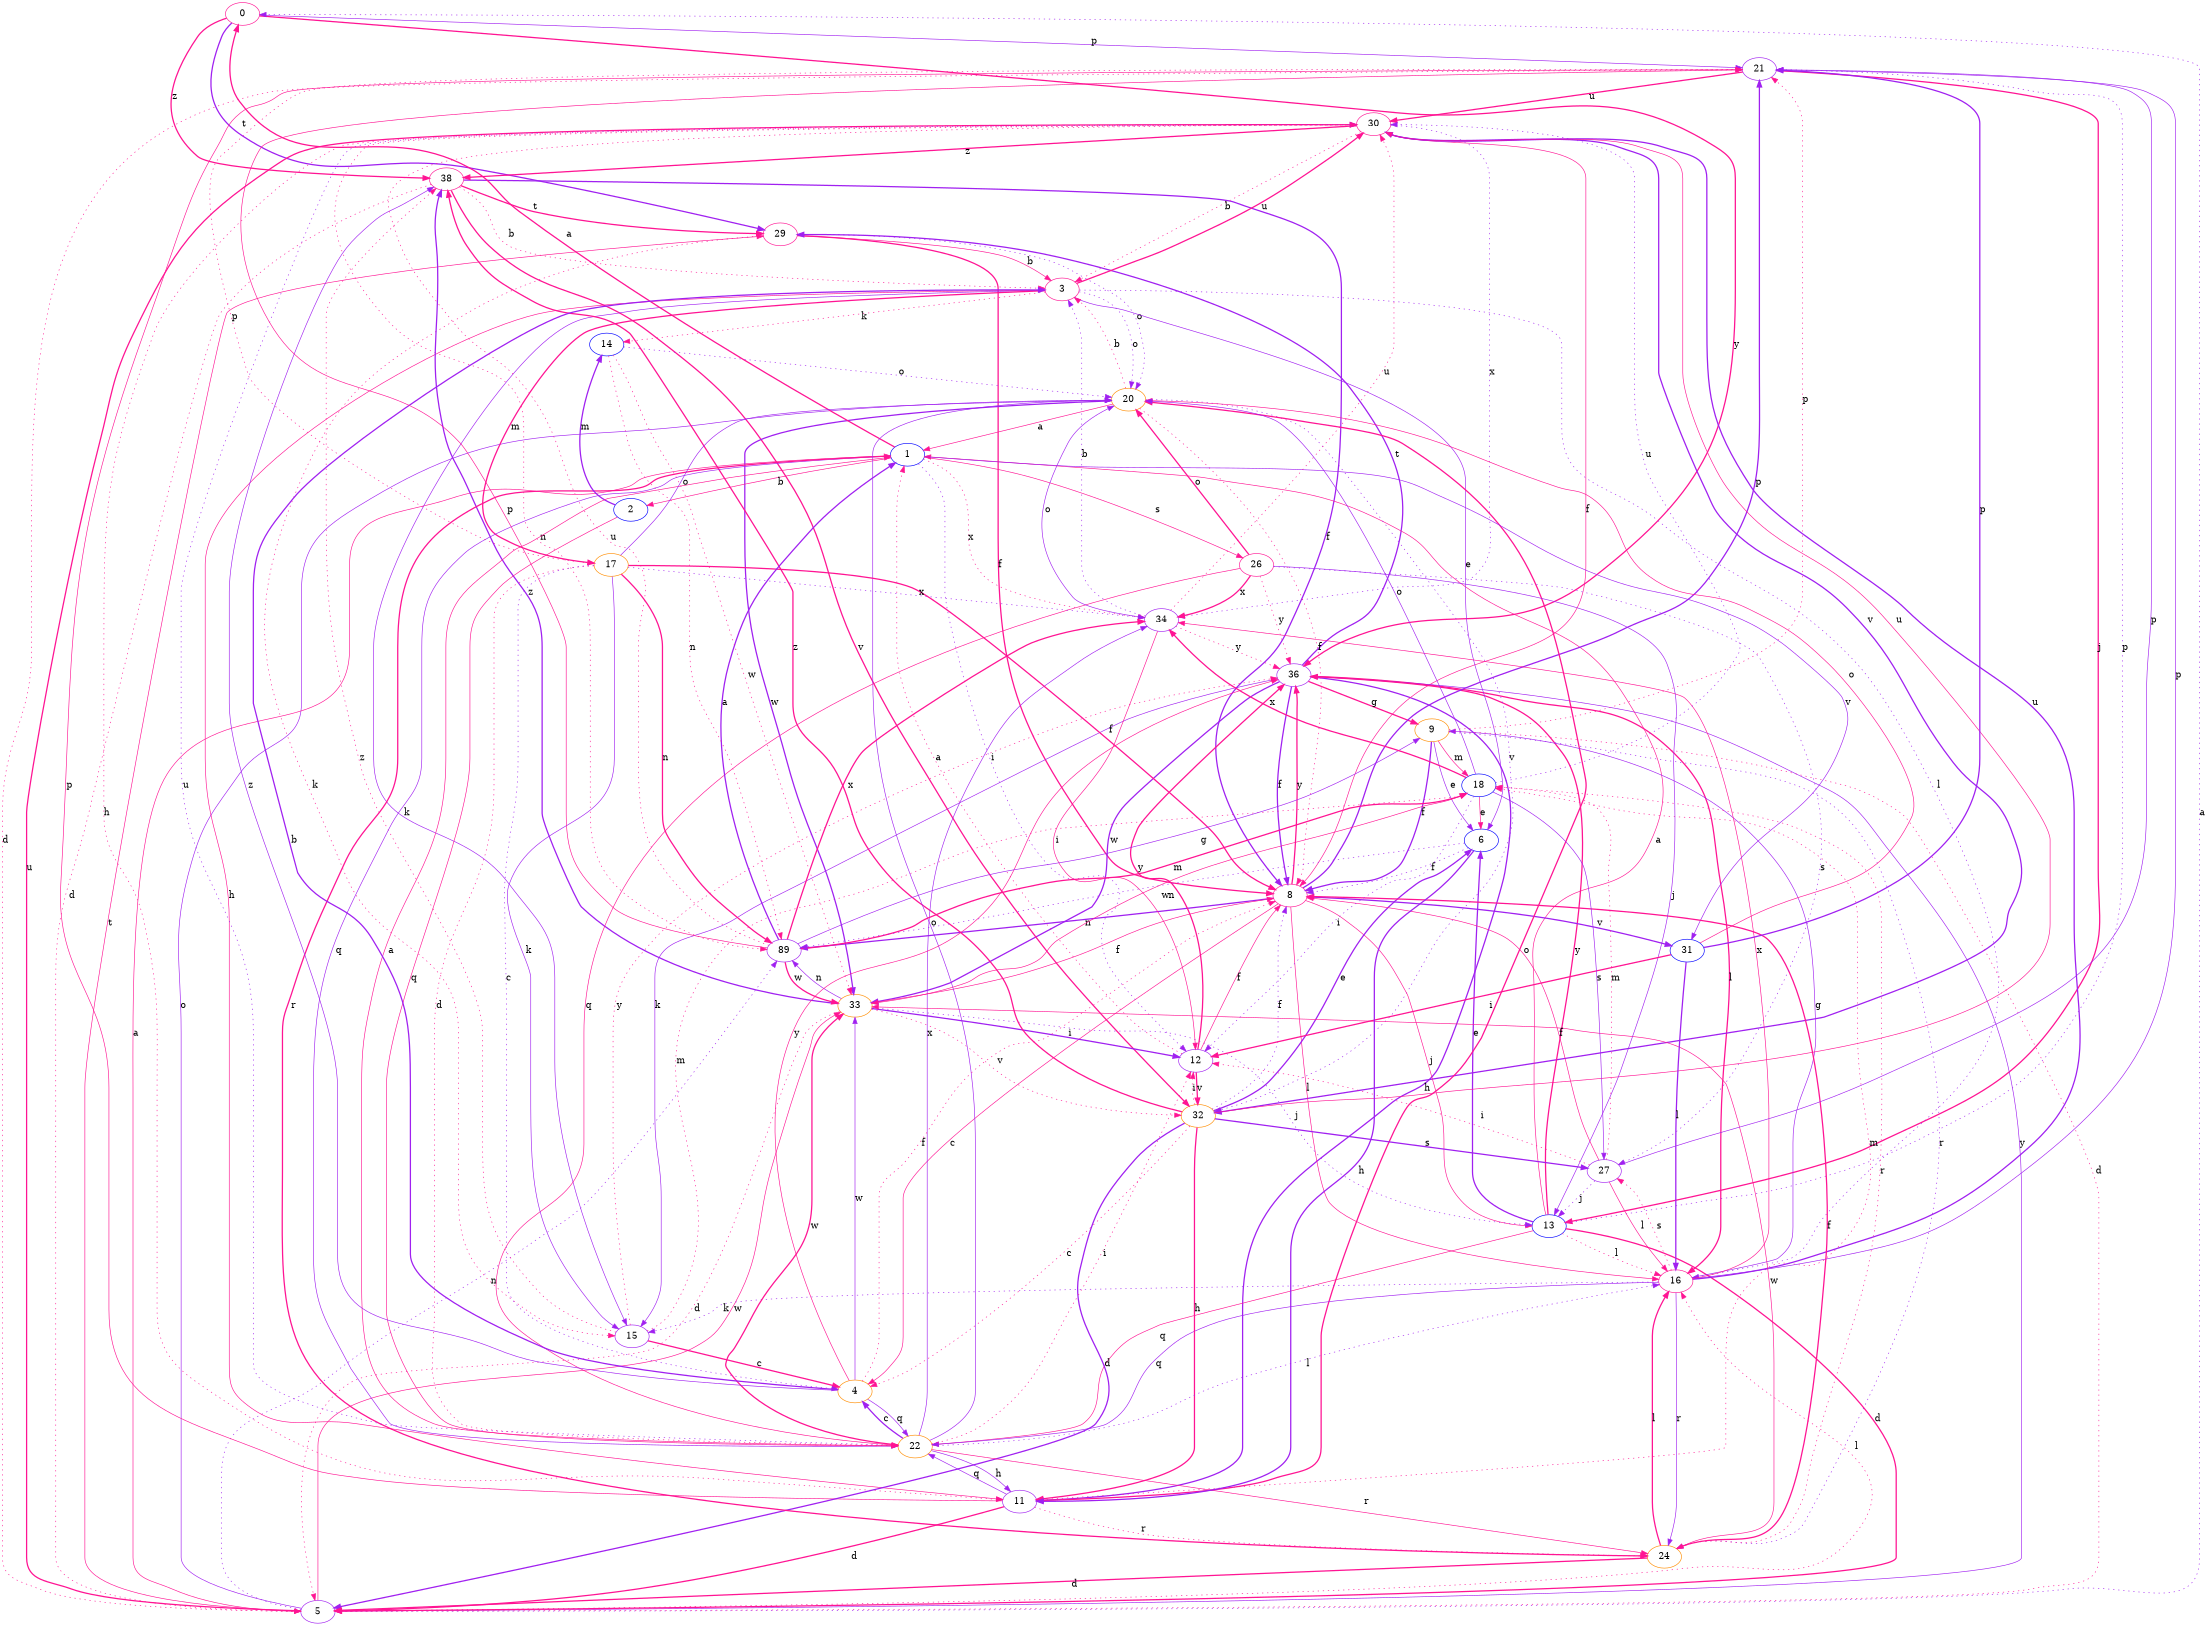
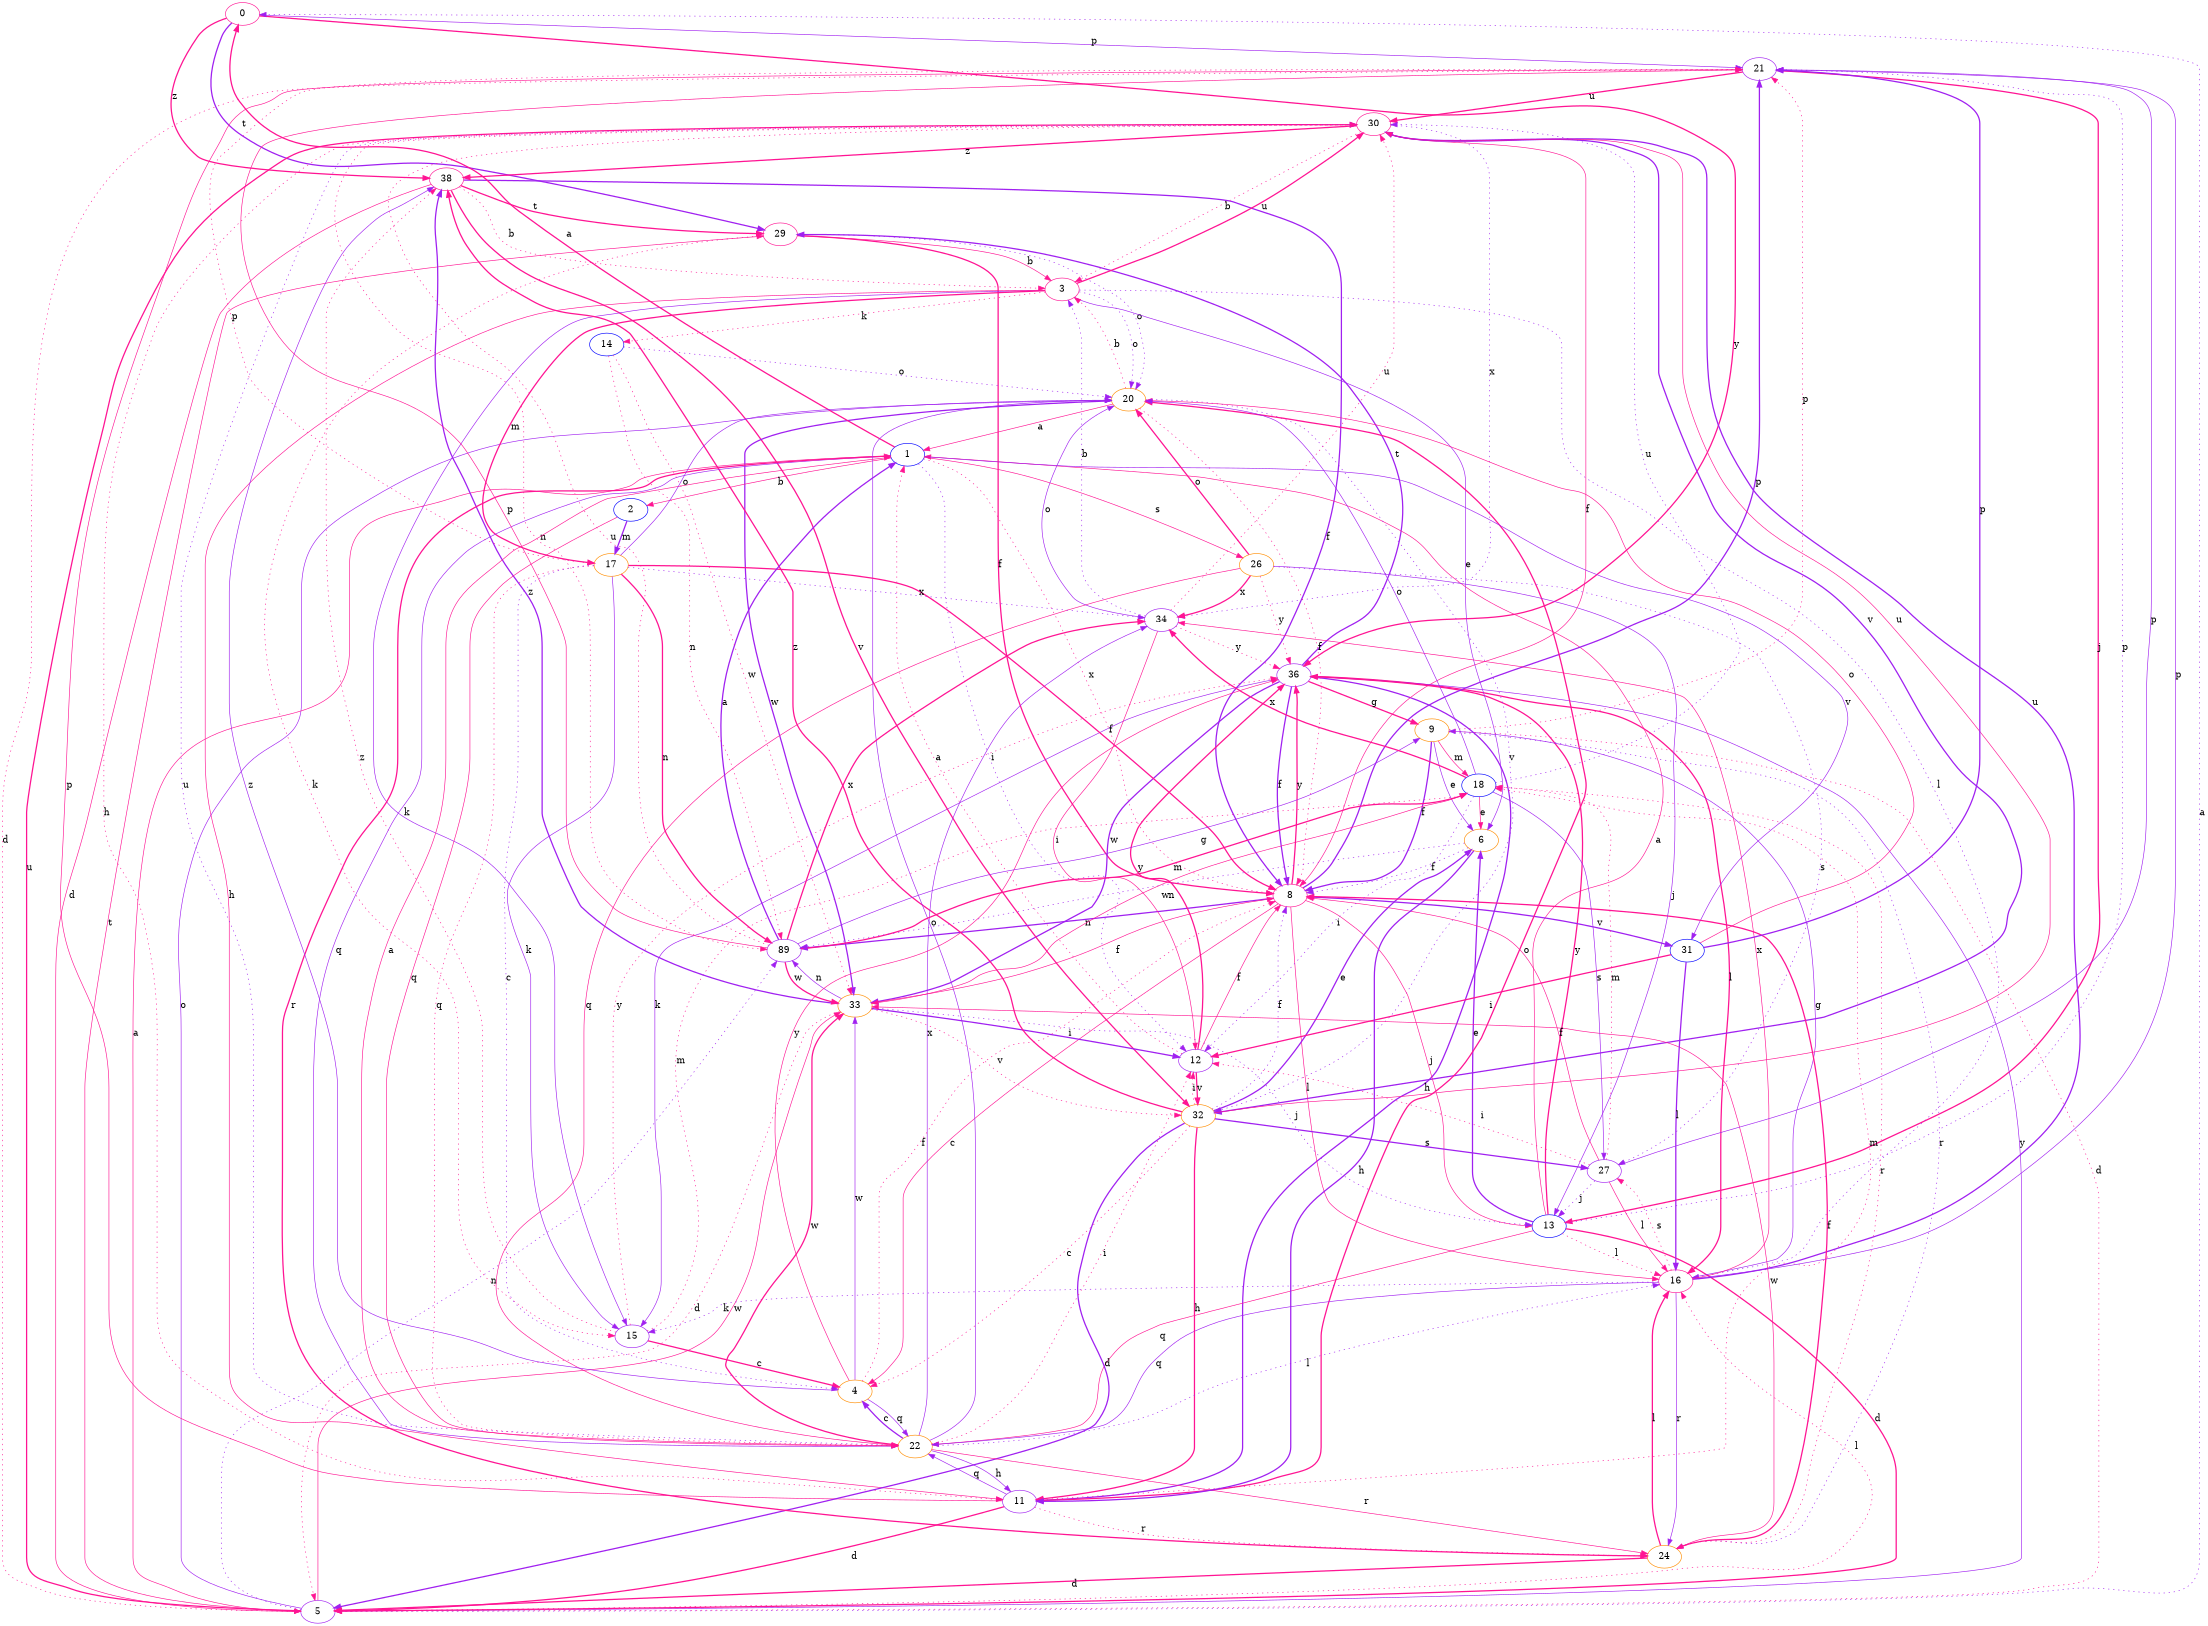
edge "2" -> "14": now "2" -> "17"
node "26": color deeppink -> darkorange
edge "1" -> "34": now "1" -> "8"
edge "4" -> "3": removed, label "b"
node "6": color blue -> darkorange
edge "38" -> "5": style dotted -> solid
edge "17" -> "22": label "d" -> "q"
